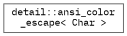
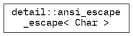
node "detail::ansi_color _escape< Char >": label "detail::ansi_color _escape< Char >" -> "detail::ansi_escape _escape< Char >"
